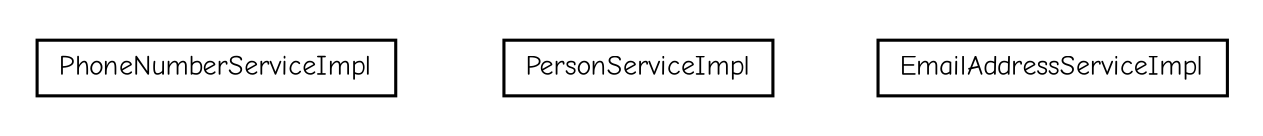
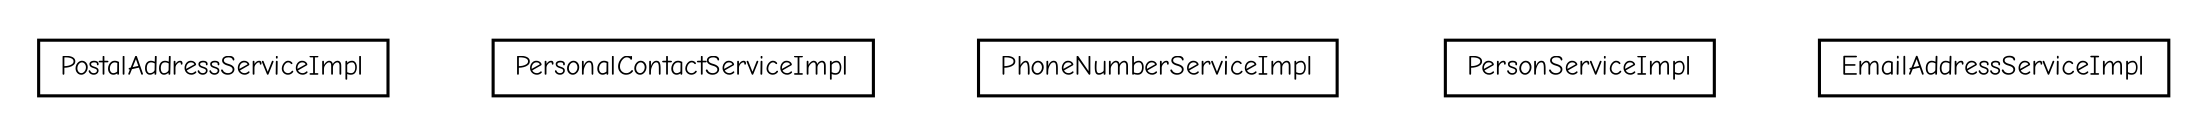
node "PostalAddressServiceImpl": added
node "PersonalContactServiceImpl": added
